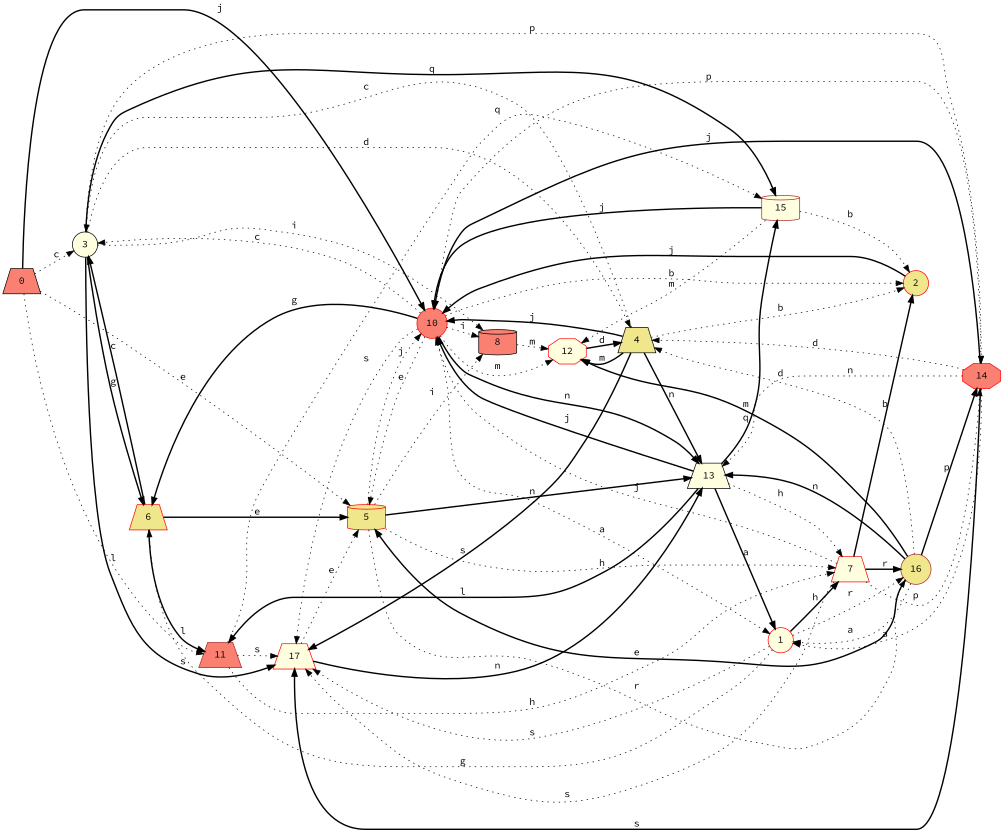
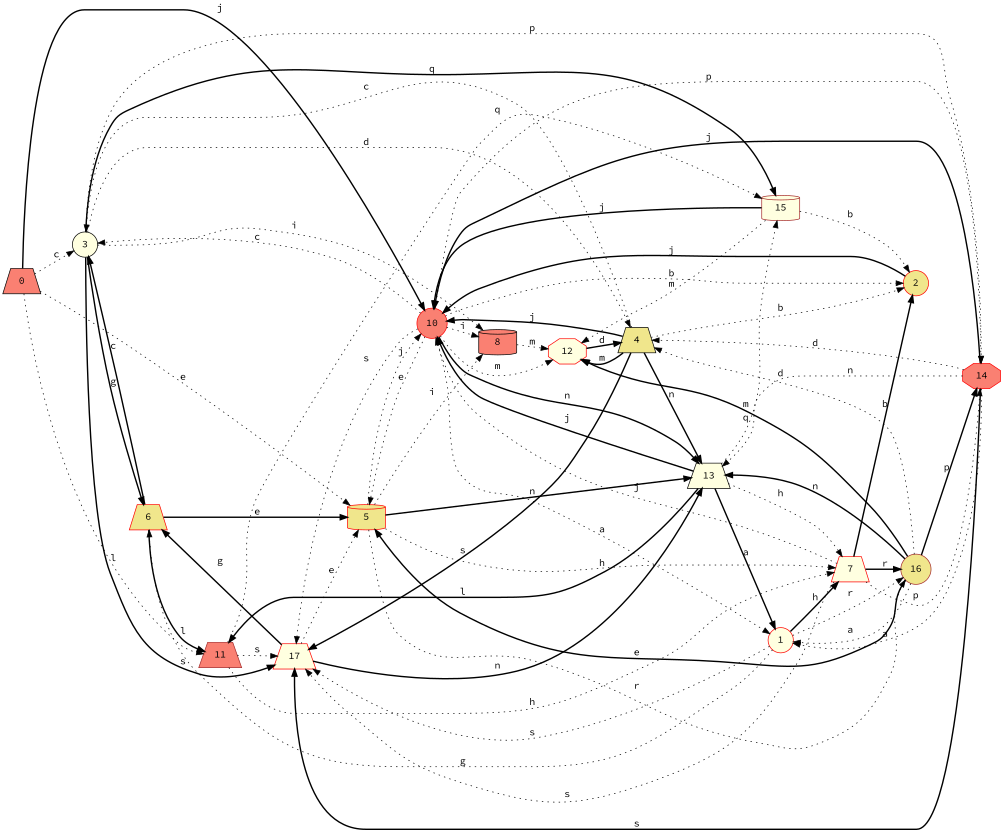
edge "10" -> "6": now "17" -> "6"
edge "13" -> "15": style bold -> dotted
